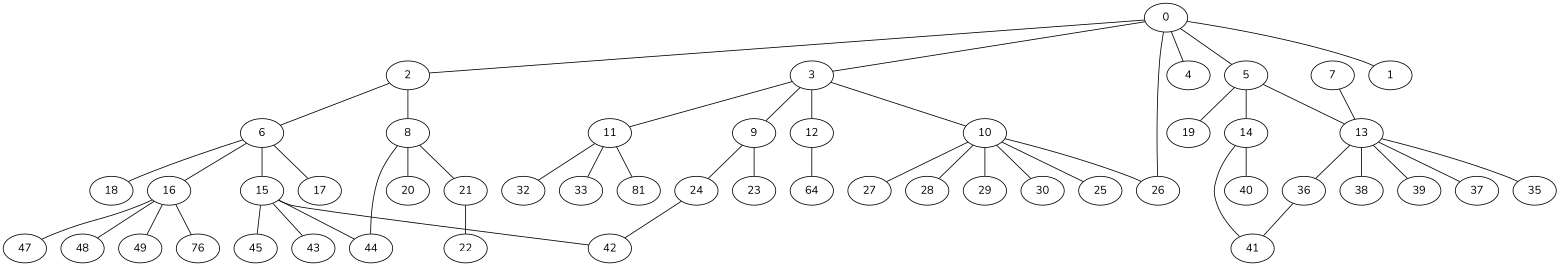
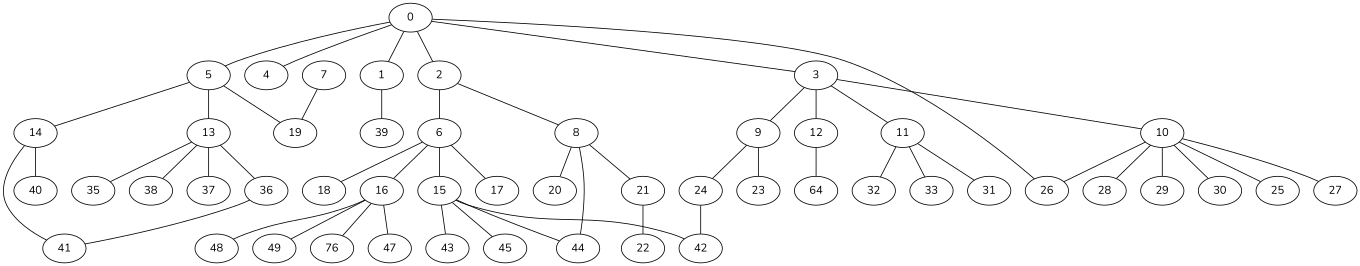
edge "7" -- "13": now "7" -- "19"
edge "13" -- "39": now "1" -- "39"
node "81": label "81" -> "31"
